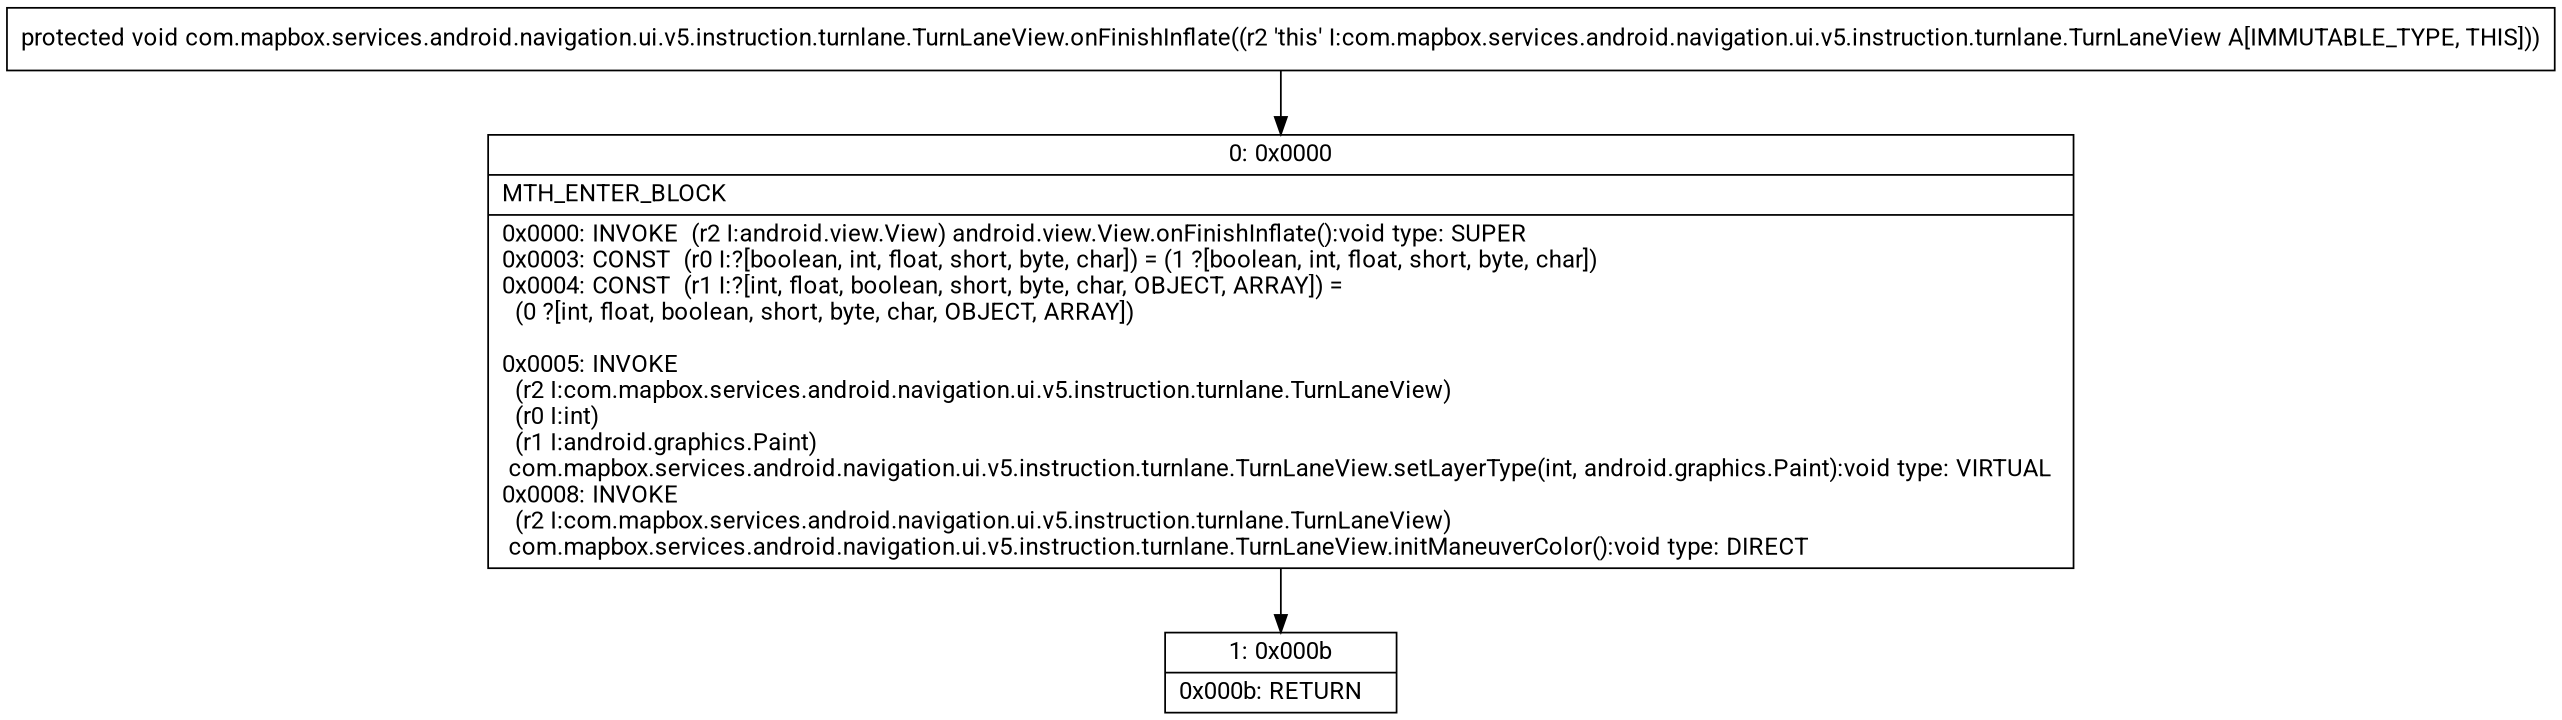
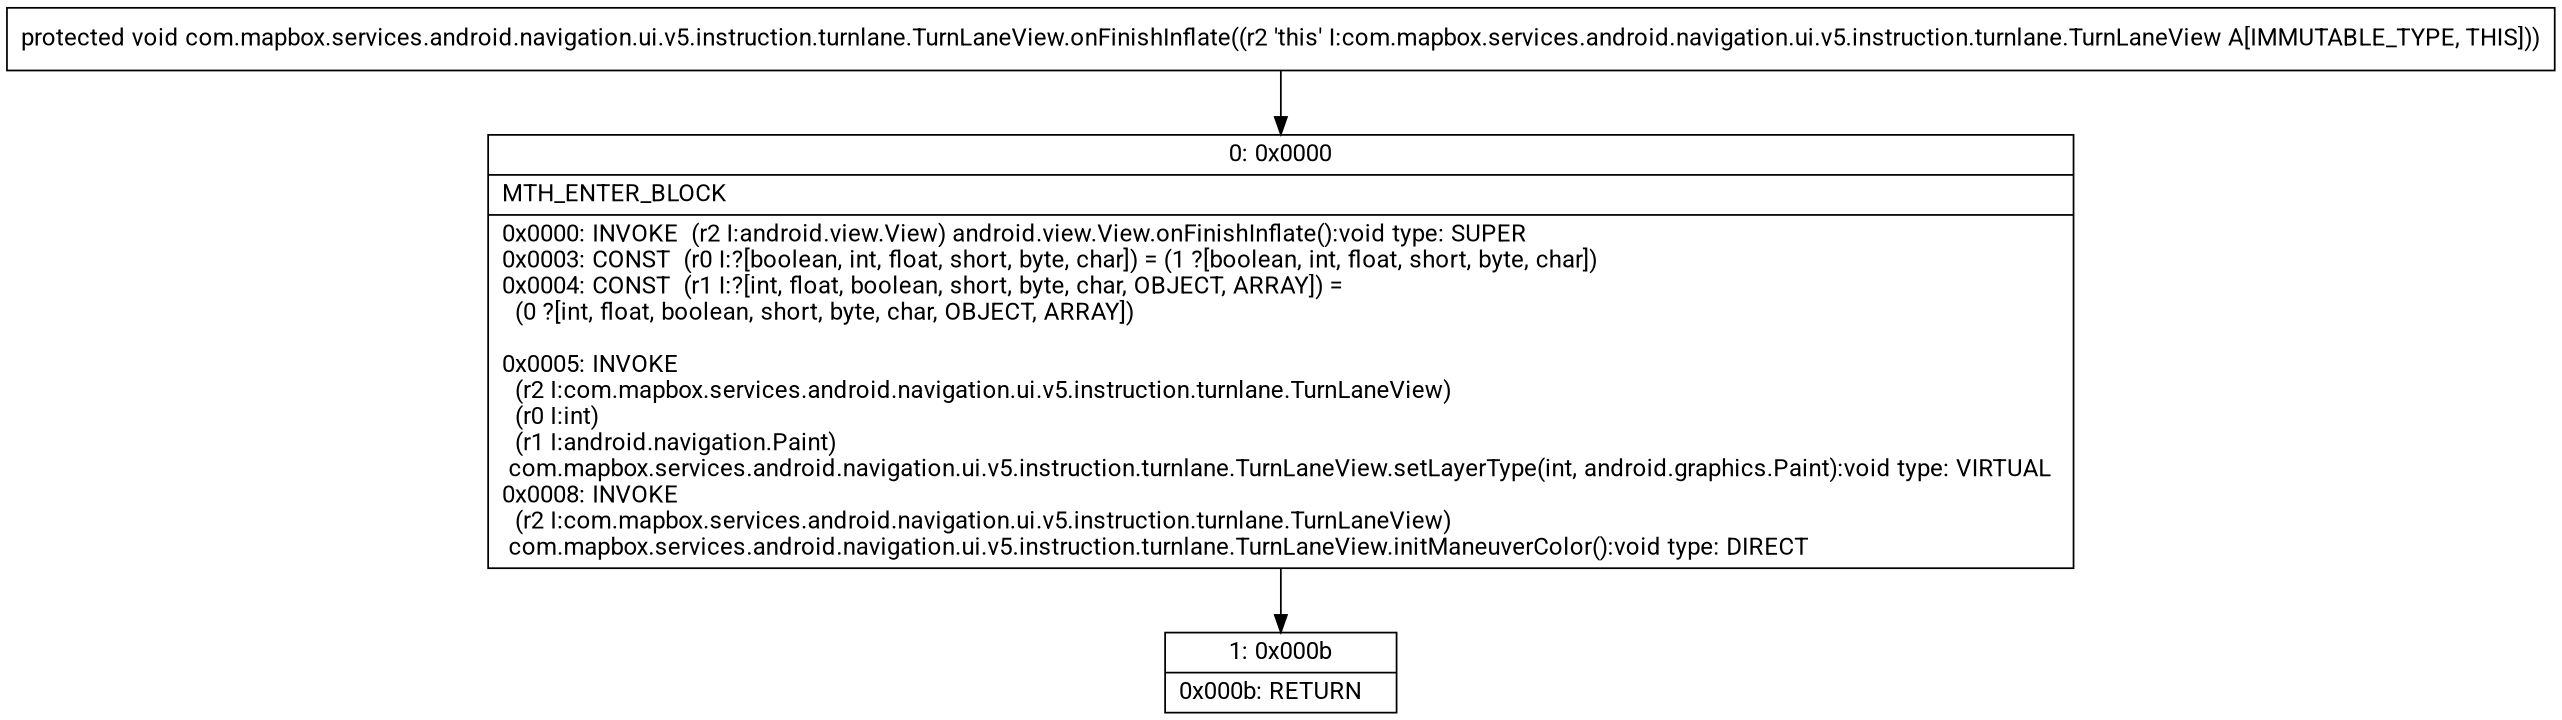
node "0: 0x0000": text "(r1 I:android.graphics.Paint)" -> "(r1 I:android.navigation.Paint)"
